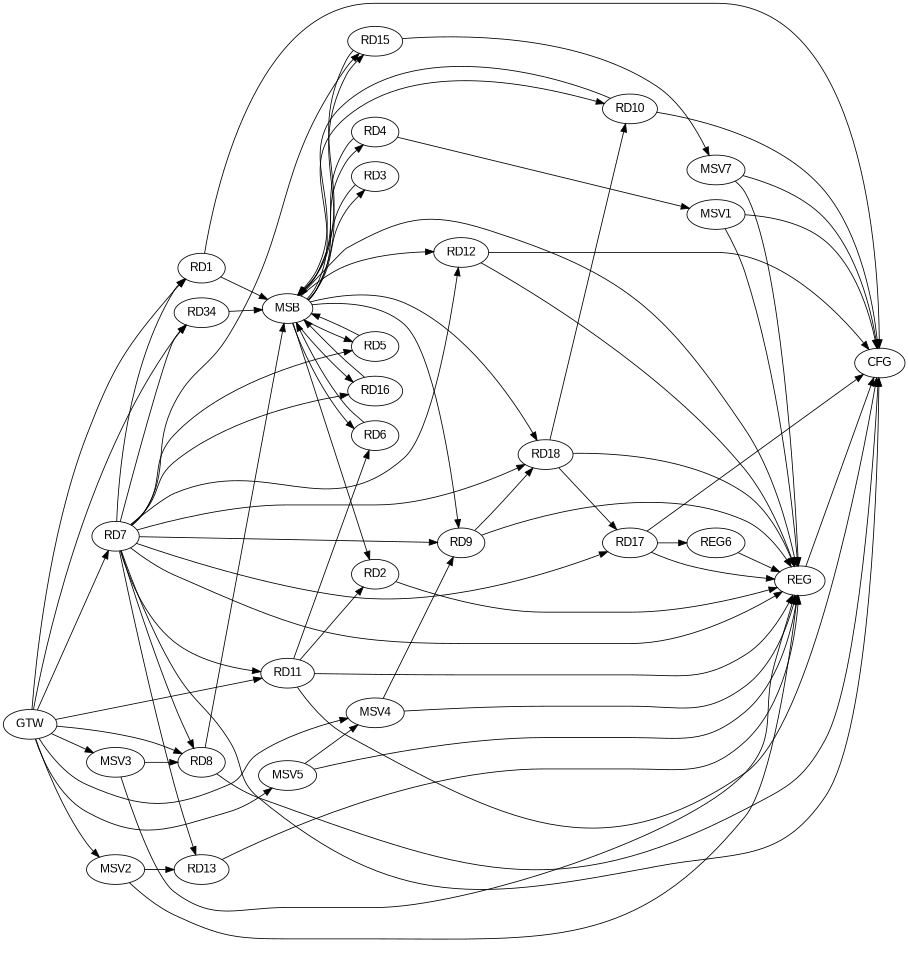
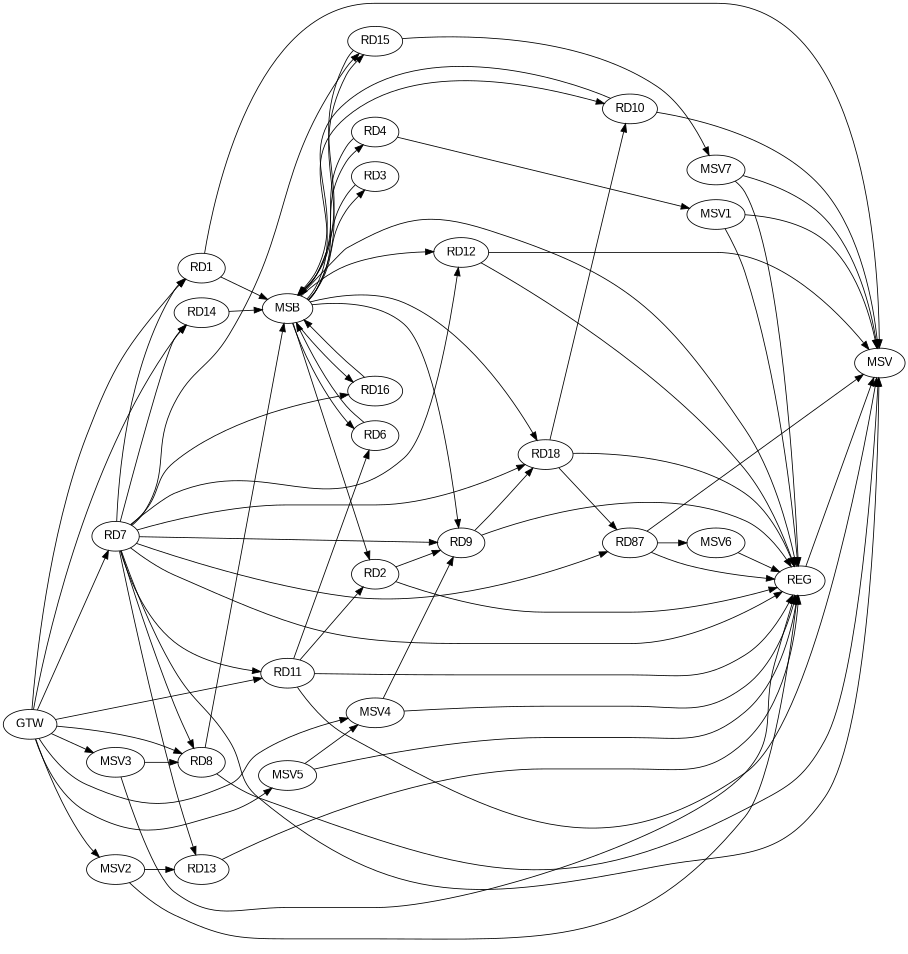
node "RD34": label "RD34" -> "RD14"
node "RD5": removed
node "CFG": label "CFG" -> "MSV"
node "RD17": label "RD17" -> "RD87"
node "REG6": label "REG6" -> "MSV6"
edge "RD2" -> "RD9": added
